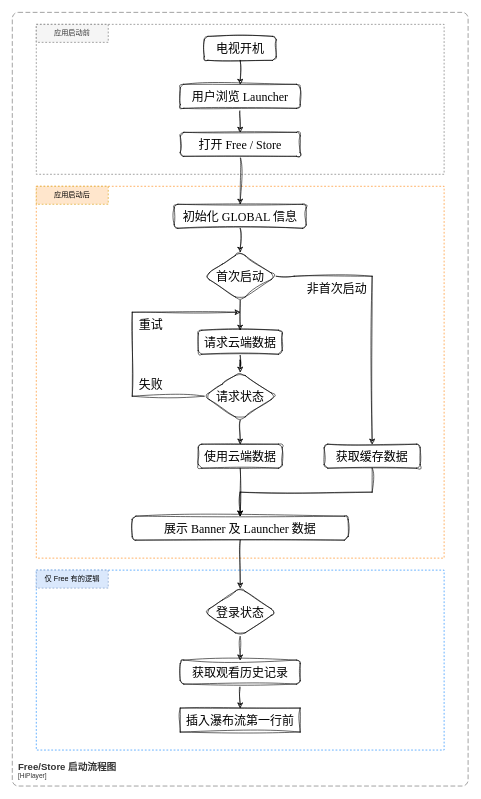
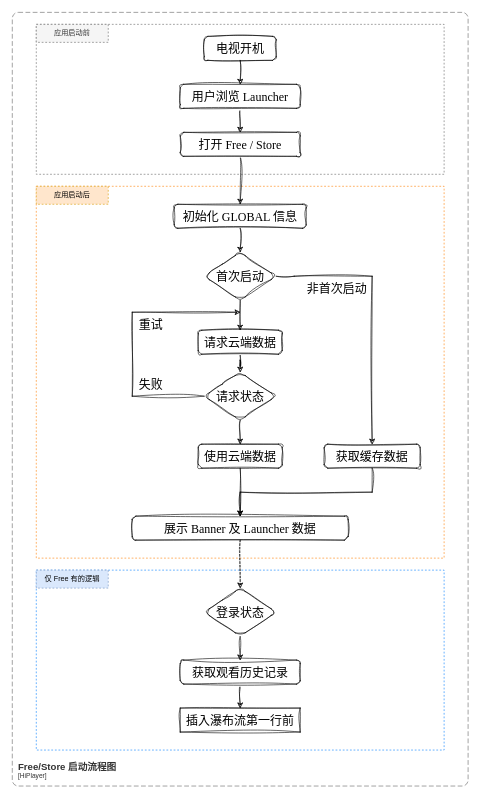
edge "展示 Banner 及 Launcher 数据" -> "登录状态": style solid -> dashed
